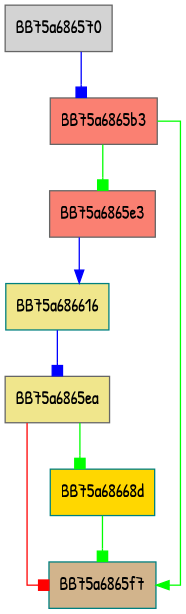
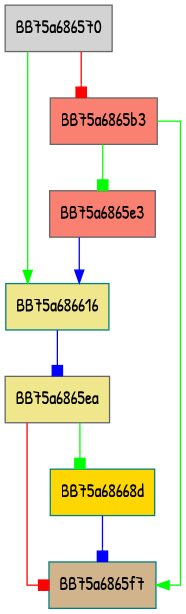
edge "BB75a686570" -> "BB75a6865b3": color blue -> red
edge "BB75a686570" -> "BB75a686616": added
edge "BB75a68668d" -> "BB75a6865f7": color green -> blue
